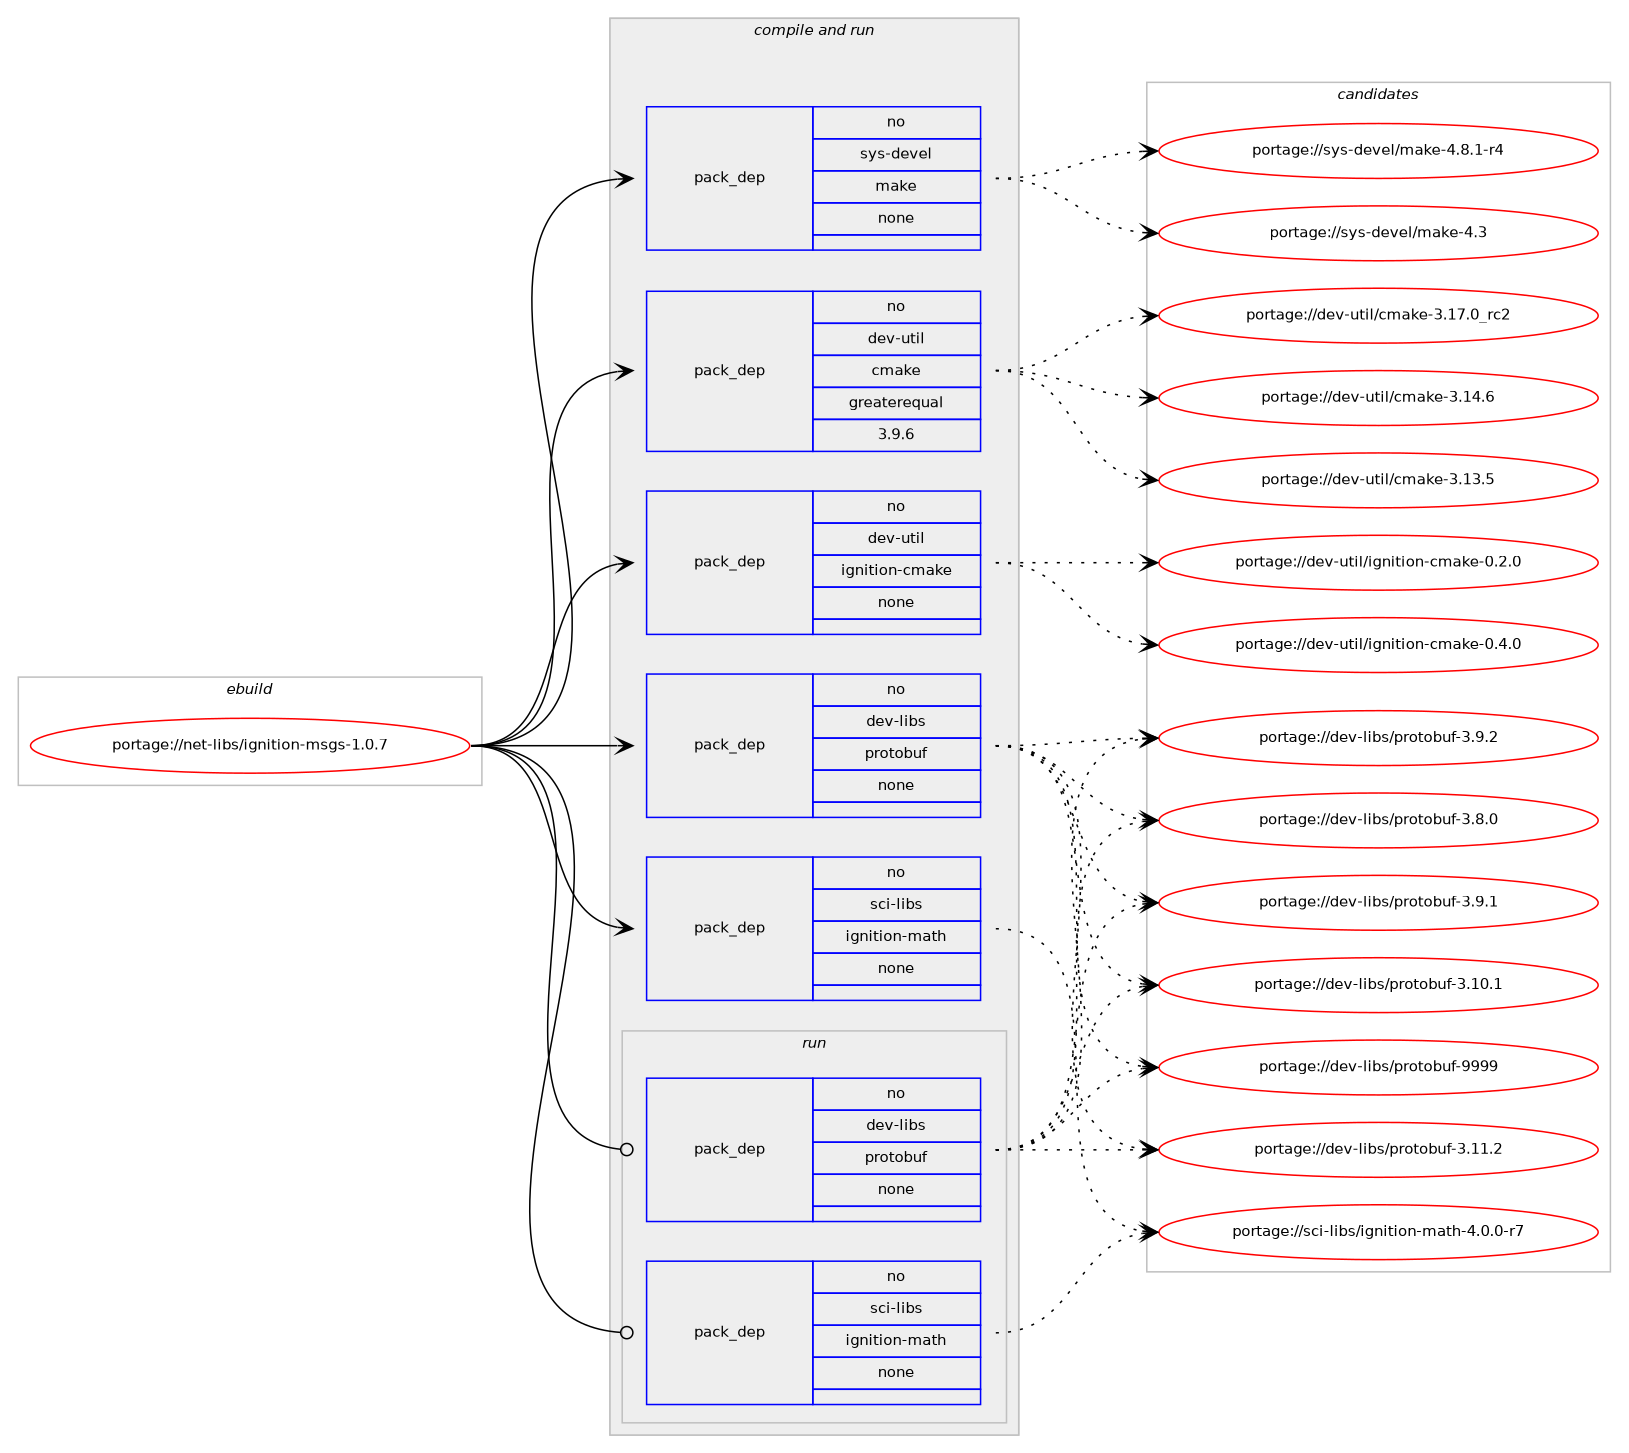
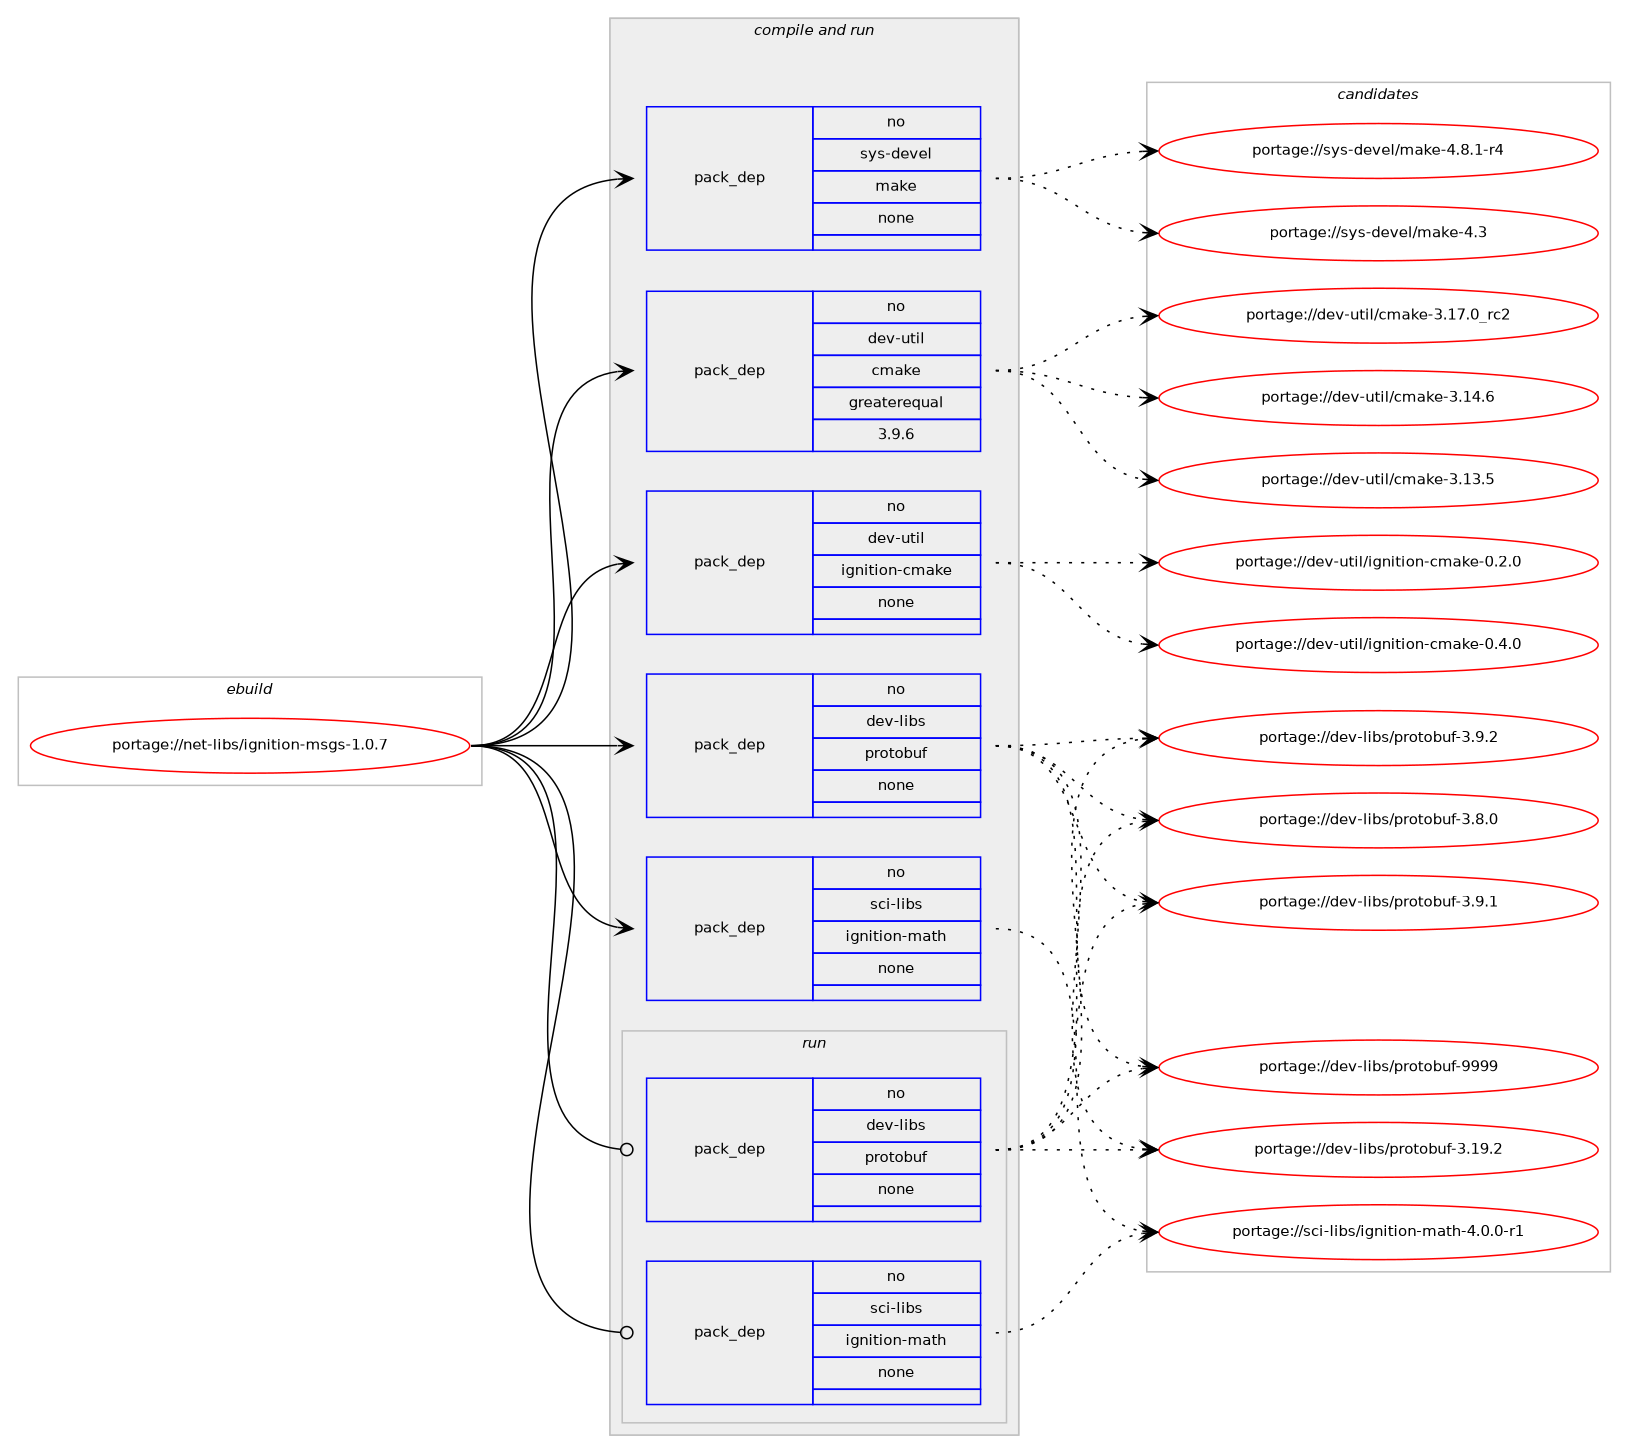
node "portage://dev-libs/protobuf-3.10.1": removed
node "portage://dev-libs/protobuf-3.11.2": label "portage://dev-libs/protobuf-3.11.2" -> "portage://dev-libs/protobuf-3.19.2"
node "portage://sci-libs/ignition-math-4.0.0-r7": label "portage://sci-libs/ignition-math-4.0.0-r7" -> "portage://sci-libs/ignition-math-4.0.0-r1"
